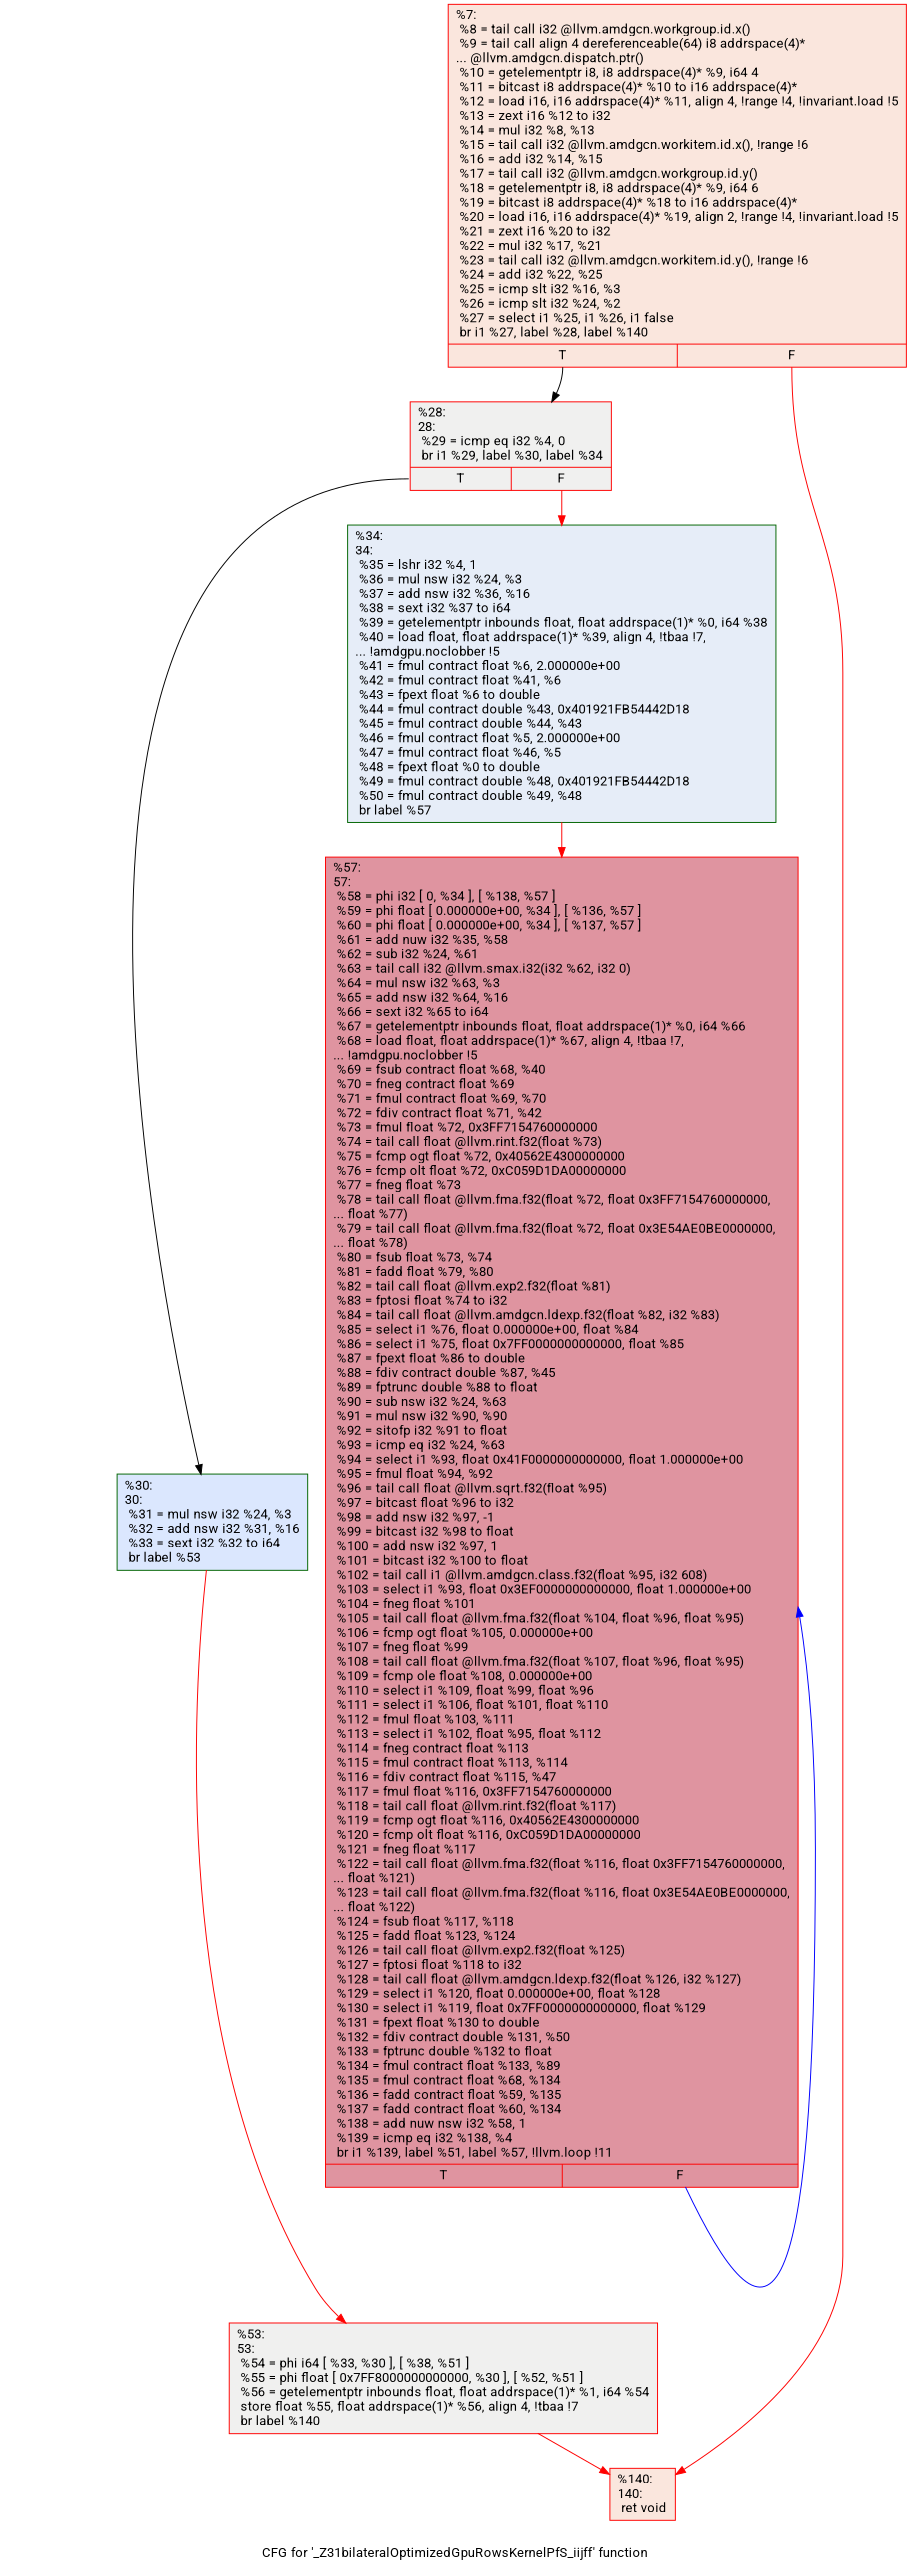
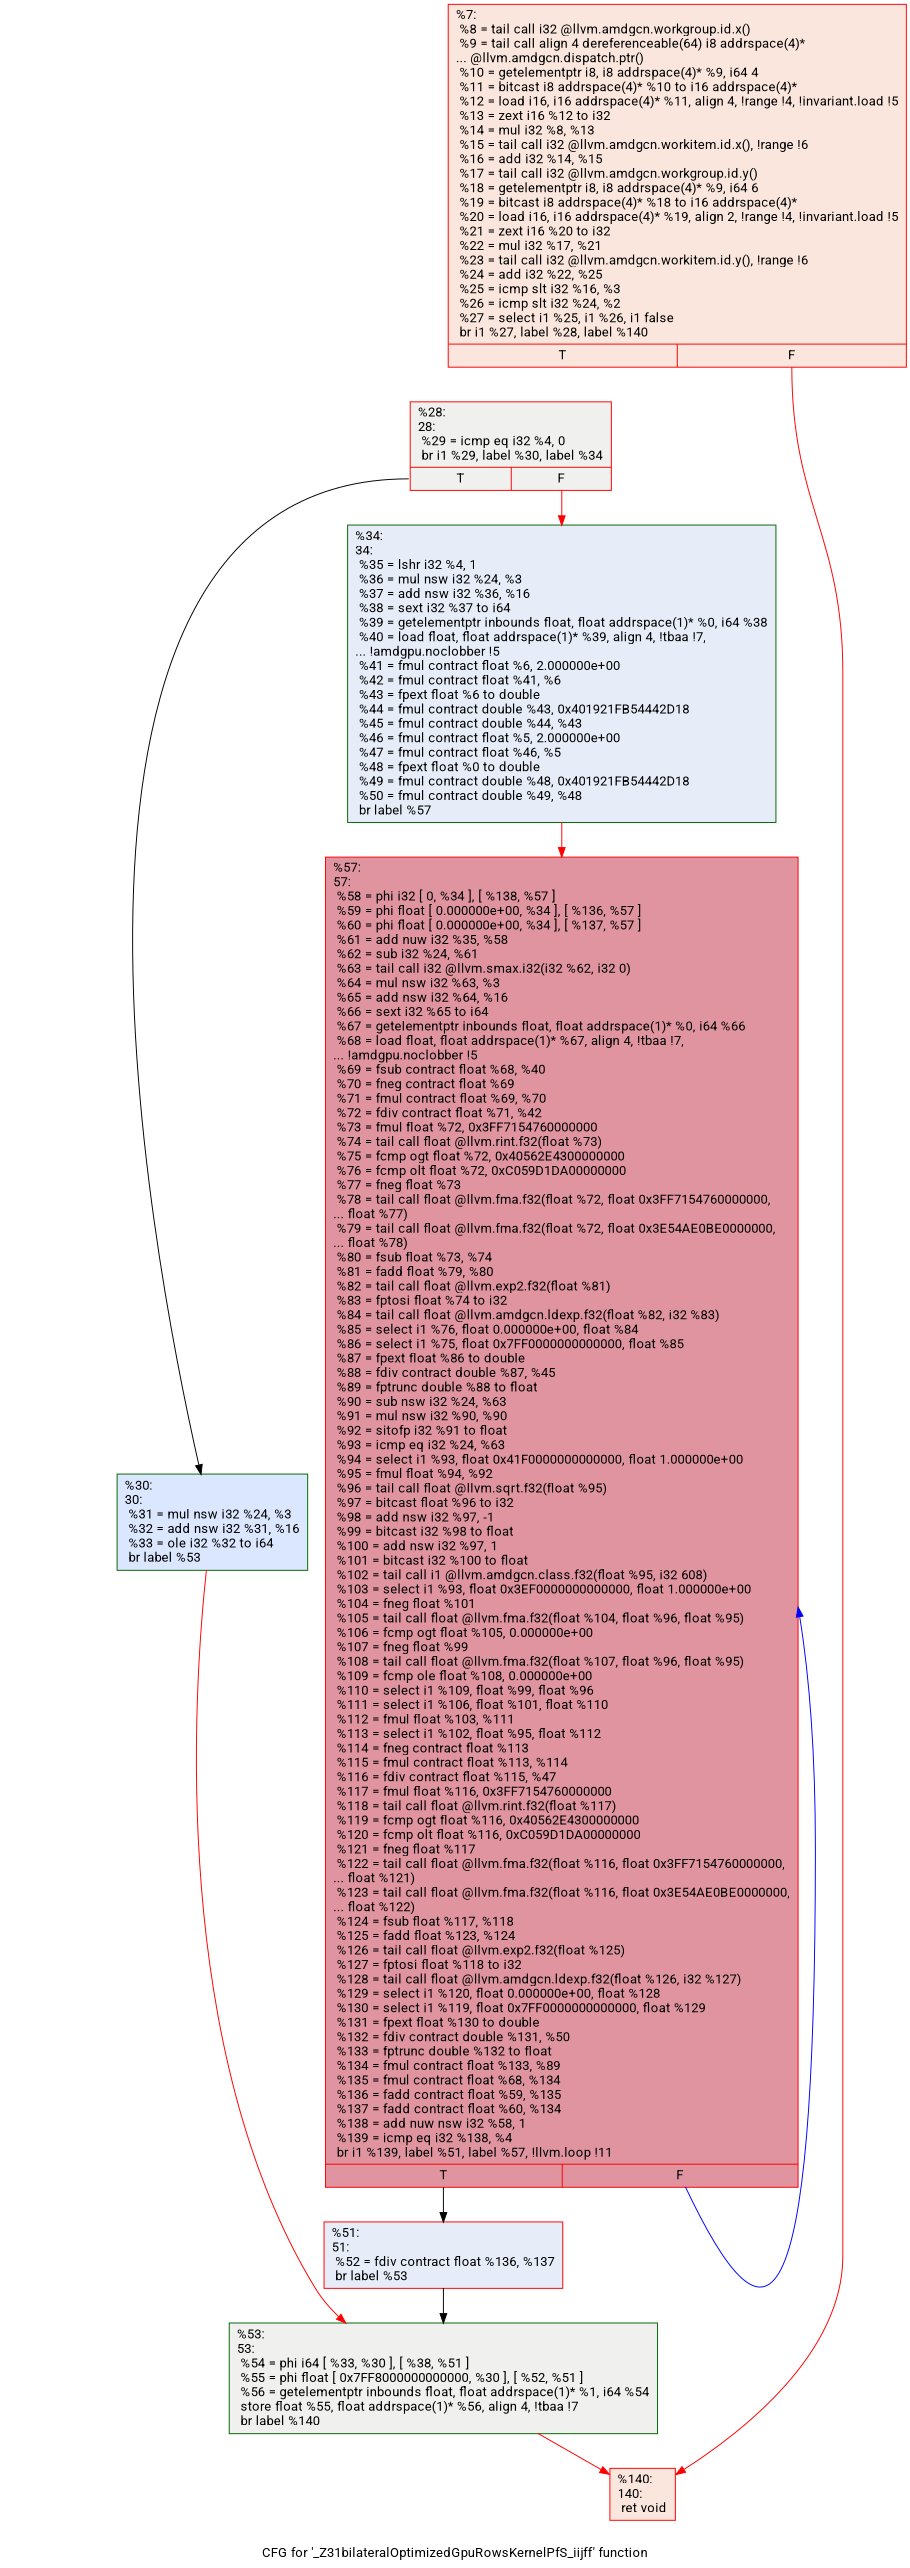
edge "%7:" -> "%28:": removed
node "%30:": text "%33 = sext i32 %32 to i64" -> "%33 = ole i32 %32 to i64"
node "%51:": added
node "%53:": color red -> darkgreen
